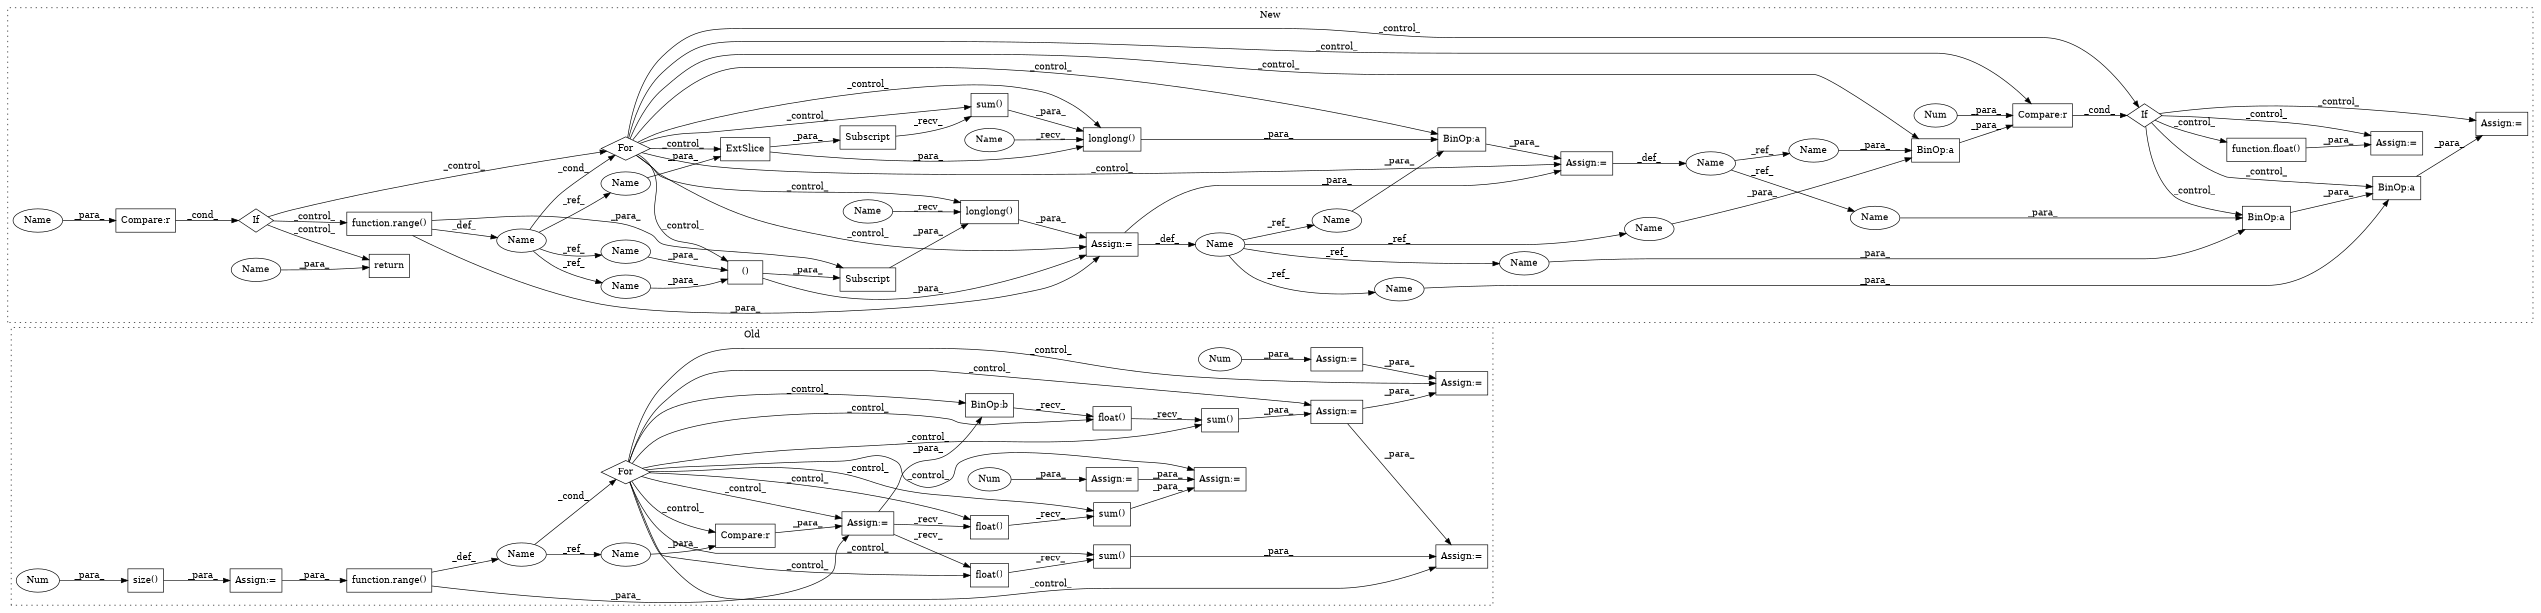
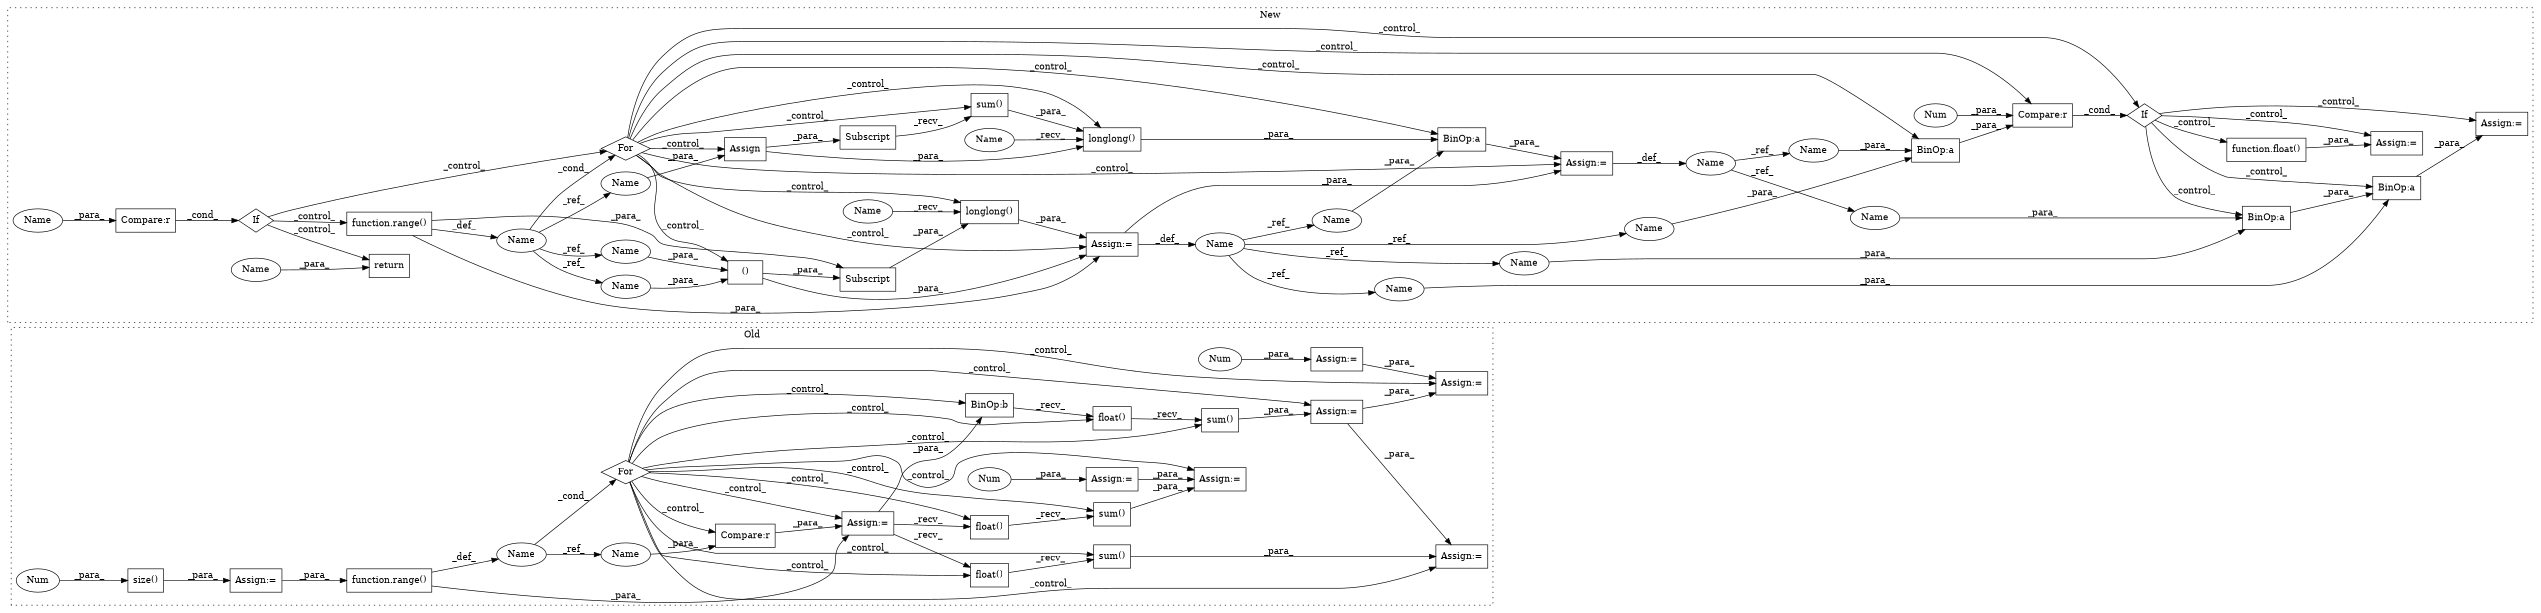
node "ExtSlice": label "ExtSlice" -> "Assign"
